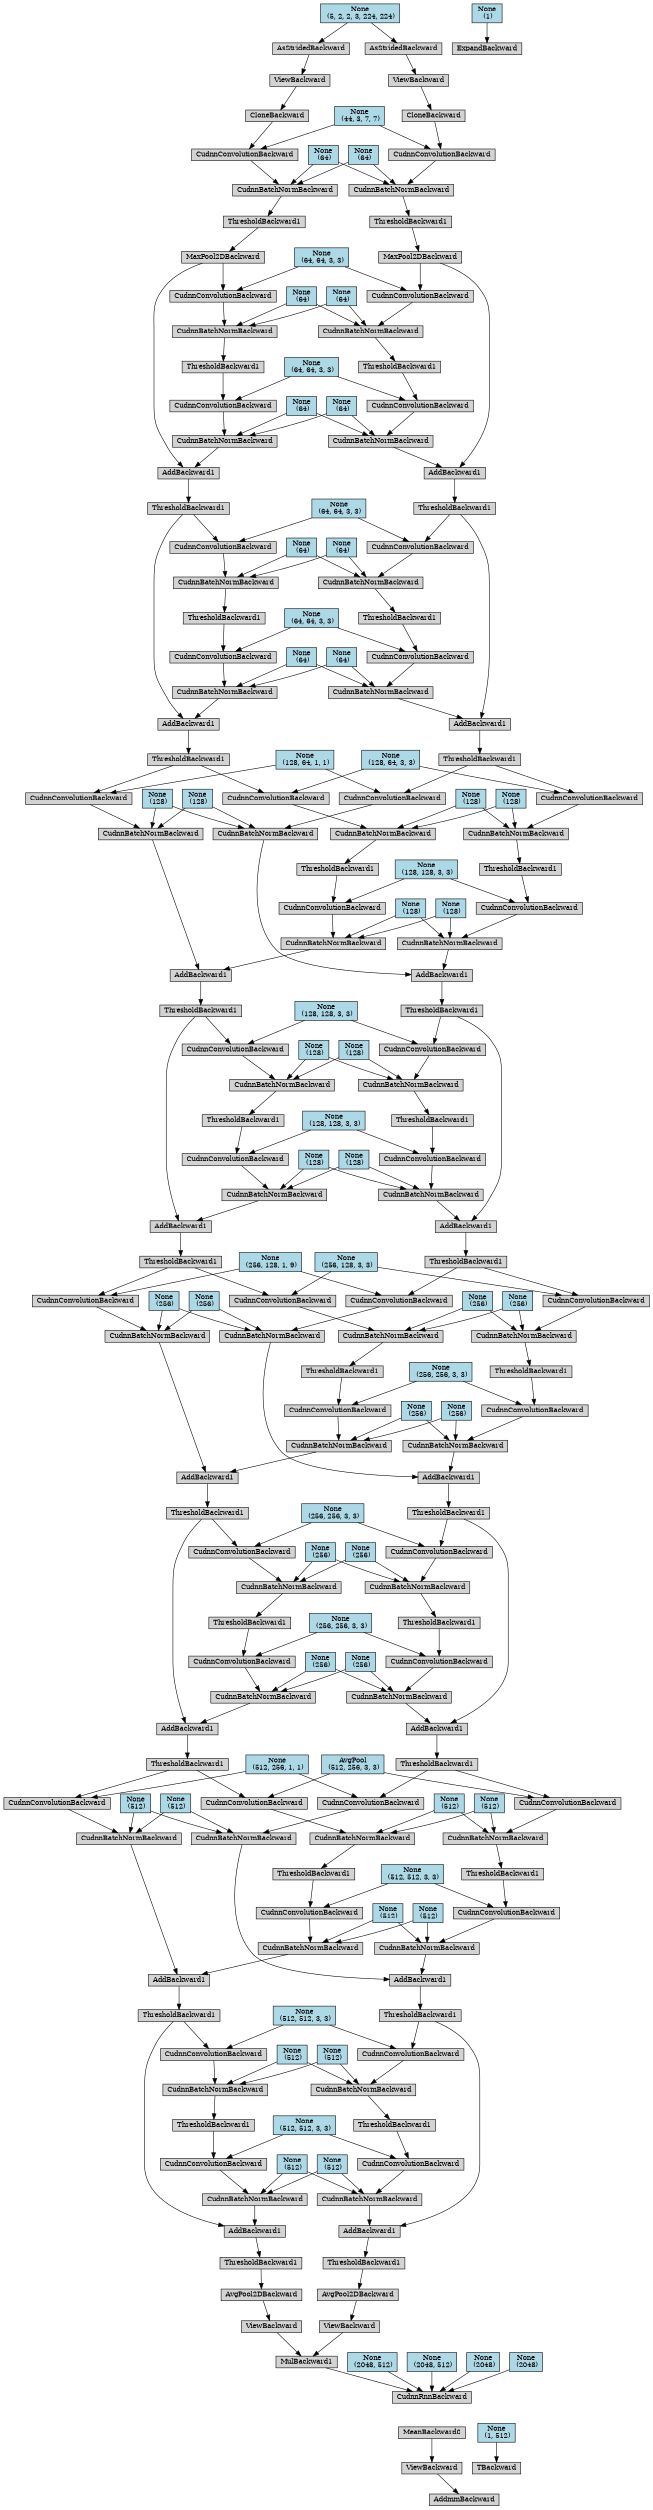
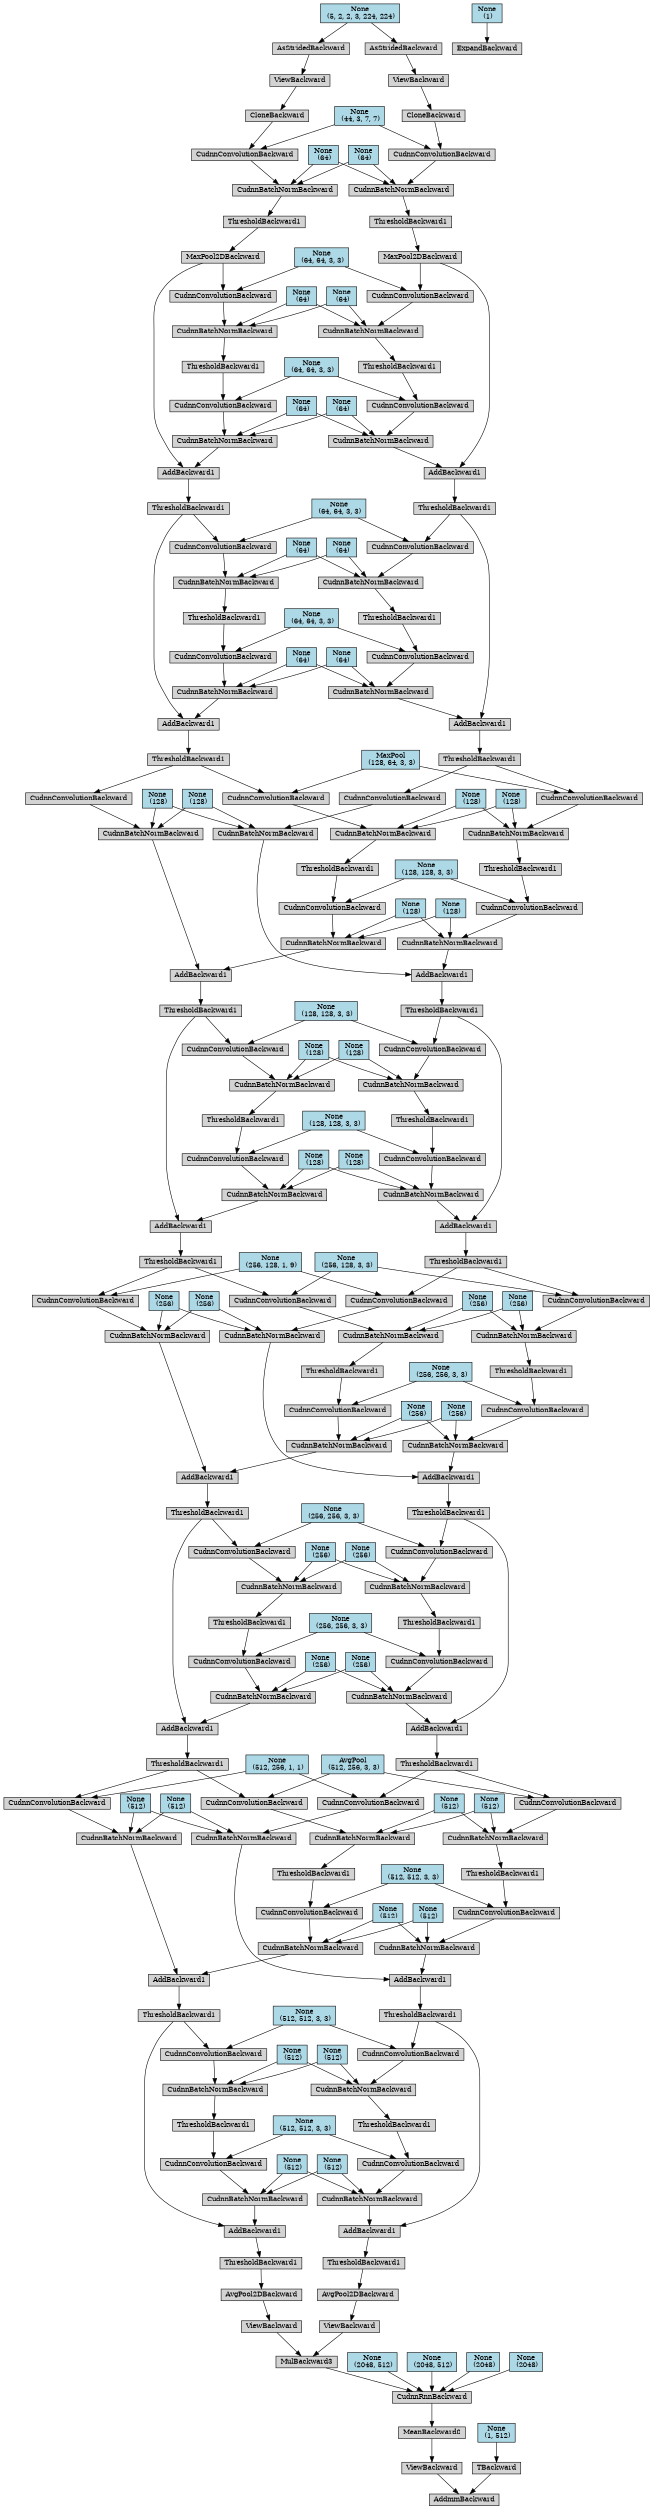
node "None (128, 64, 1, 1)": removed
node "None (128, 64, 3, 3)": label "None (128, 64, 3, 3)" -> "MaxPool (128, 64, 3, 3)"
node "MulBackward1": label "MulBackward1" -> "MulBackward3"
edge "CudnnRnnBackward" -> "MeanBackward0": added
edge "TBackward" -> "AddmmBackward": added
